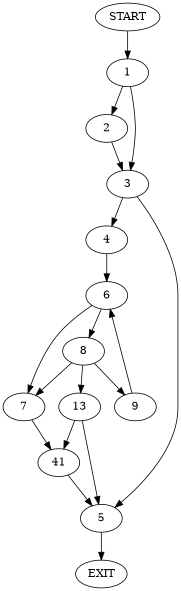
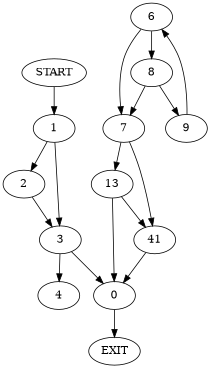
edge "4" -> "6": removed
edge "8" -> "13": now "7" -> "13"
node "5": label "5" -> "0"
